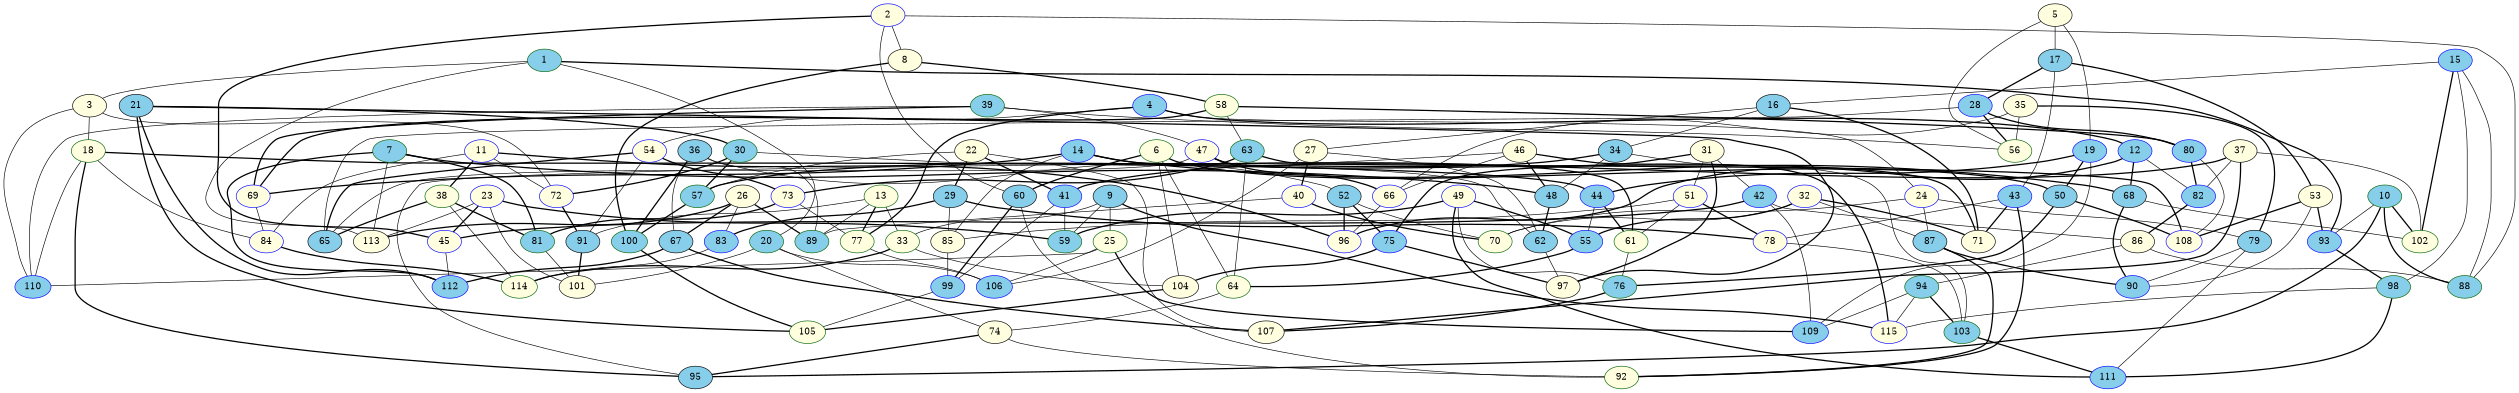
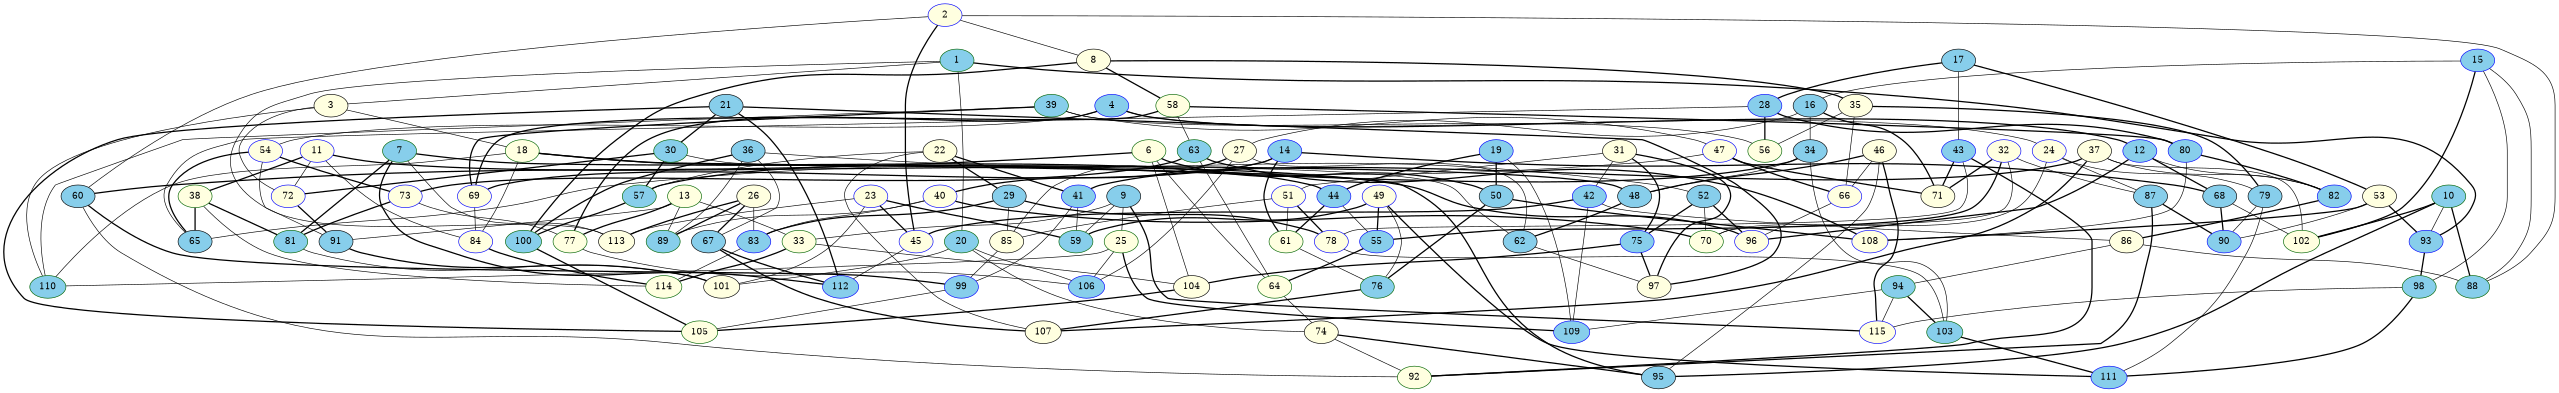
node "5": removed
edge "8" -- "35": added
edge "40" -- "83": added
node "110": color blue -> darkgreen
